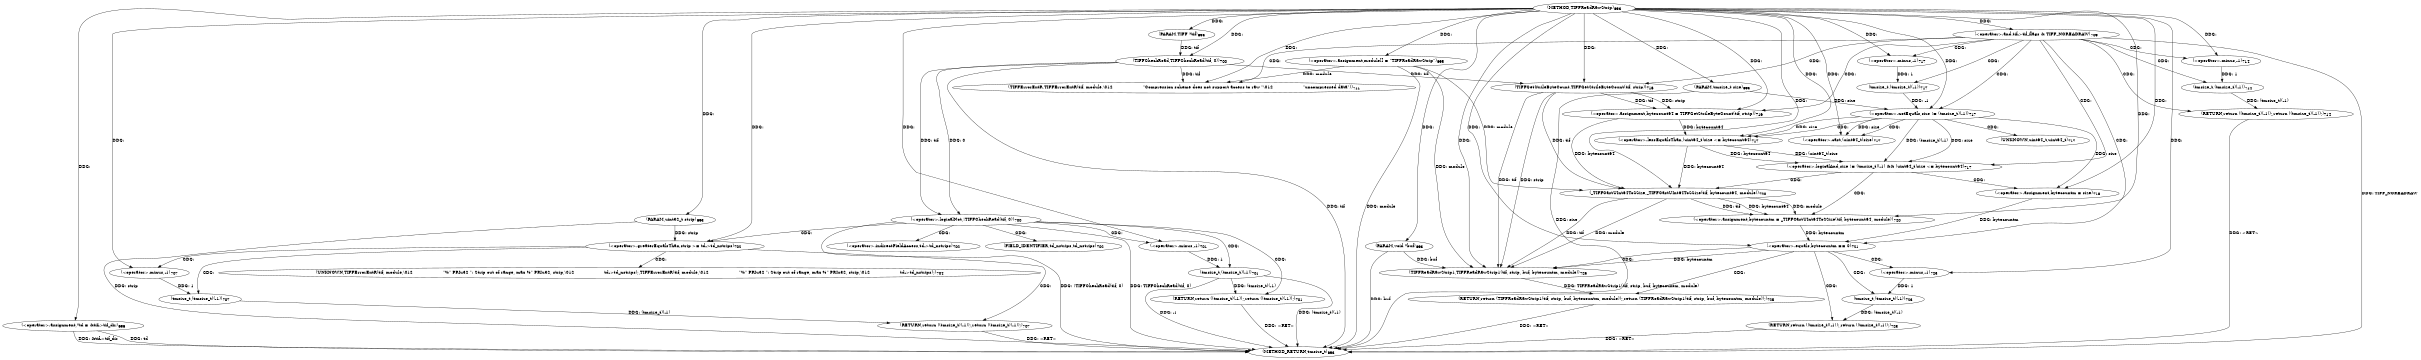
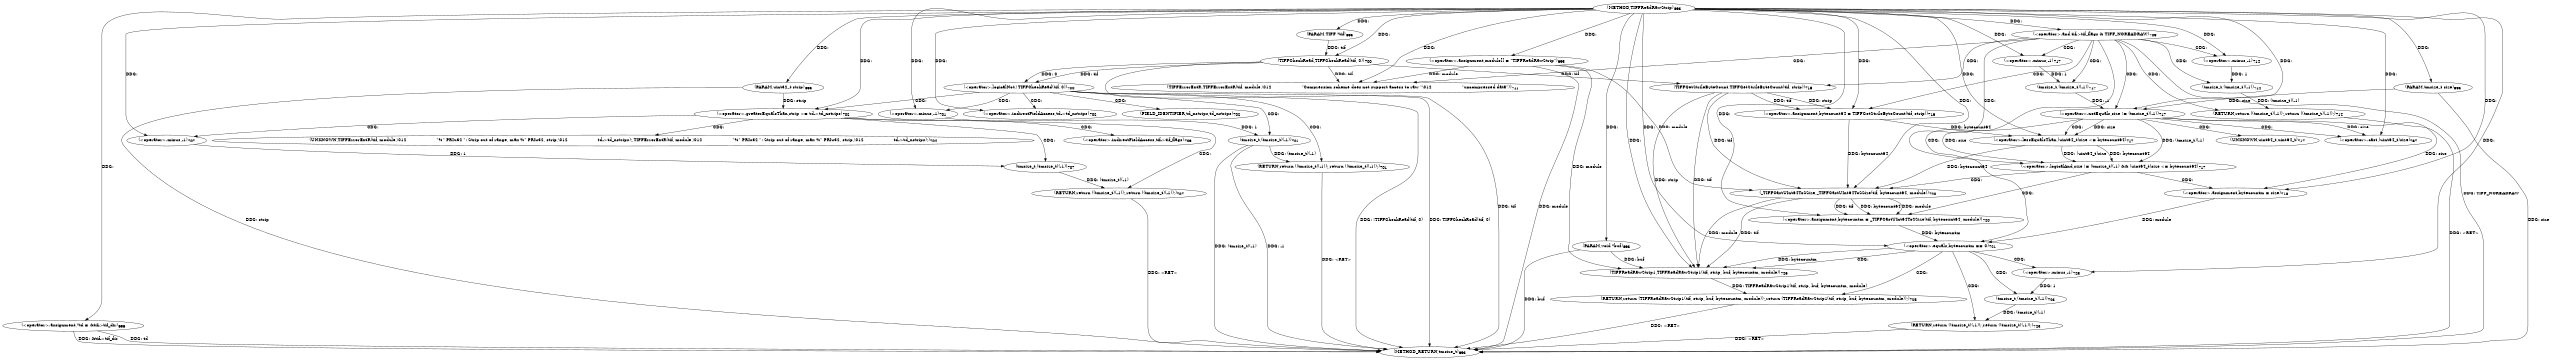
edge "(METHOD,TIFFReadRawStrip)" -> "(TIFFGetStrileByteCount,TIFFGetStrileByteCount(tif, strip))": now "(METHOD,TIFFReadRawStrip)" -> "(<operator>.indirectFieldAccess,td->td_nstrips)"
node "(<operator>.cast,(uint64_t)size)": text "717" -> "767"
node "(<operator>.indirectFieldAccess,tif->tif_flags)": added
edge "(<operator>.assignment,bytecountm = size)" -> "(<operator>.equals,bytecountm == 0)": label "DDG: bytecountm" -> "DDG: module"
